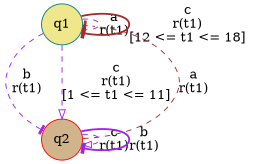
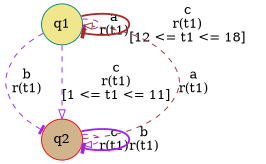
edge "q2" -> "q1": arrowhead tee -> onormal
